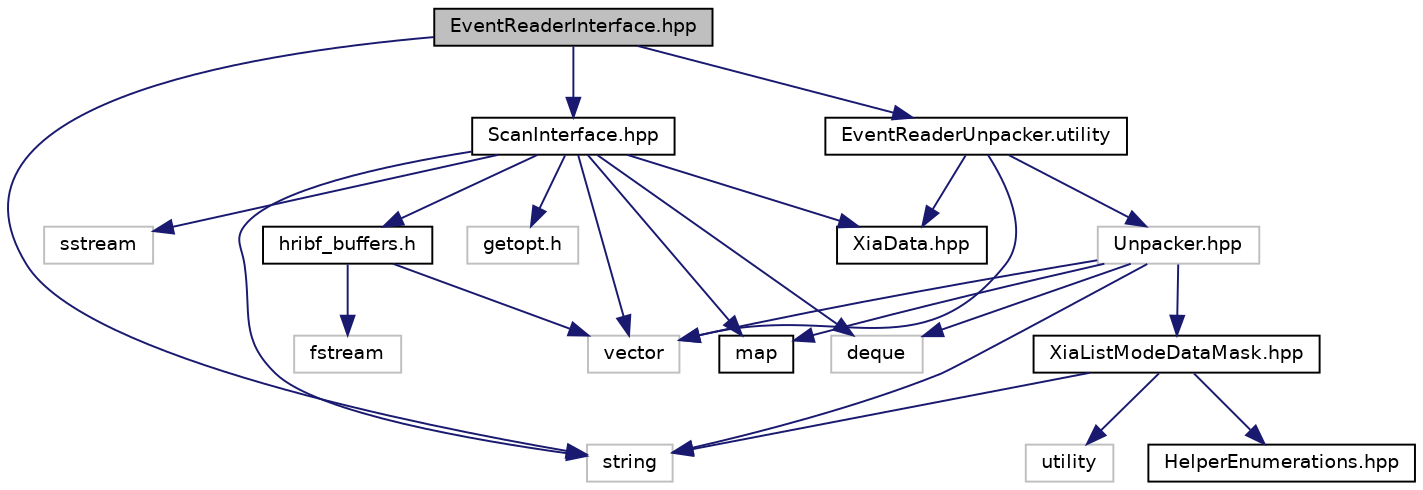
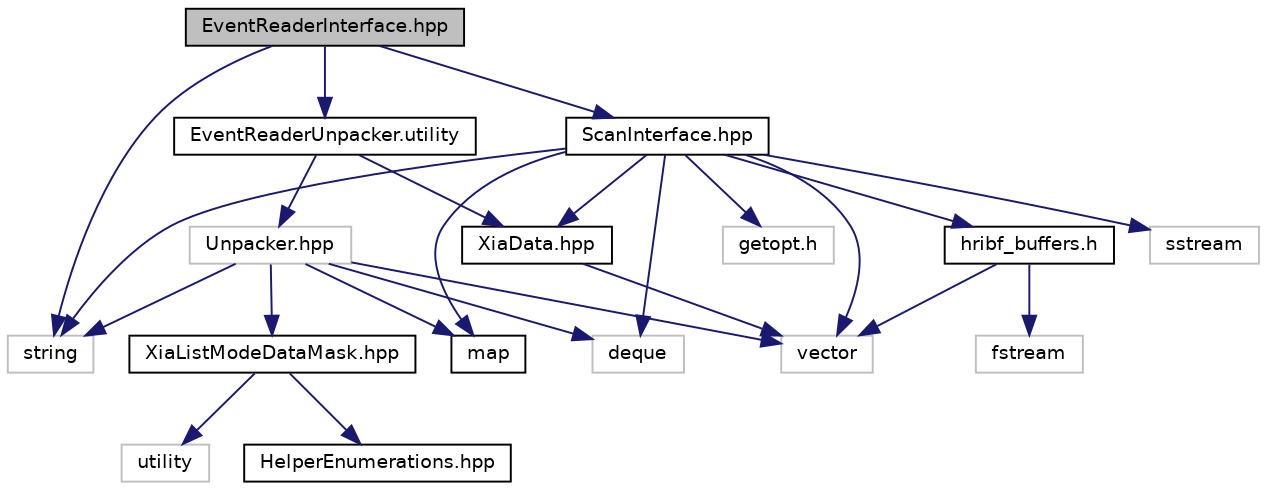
edge "EventReaderUnpacker.utility" -> "vector": now "XiaData.hpp" -> "vector"
edge "XiaListModeDataMask.hpp" -> "string": removed
